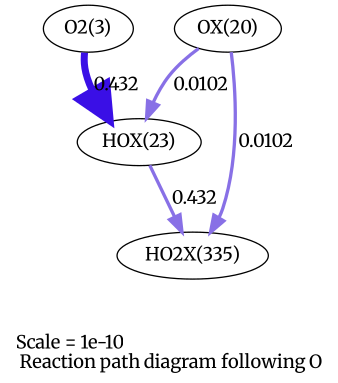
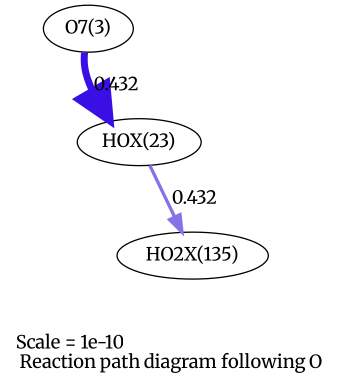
node "O2(3)": label "O2(3)" -> "O7(3)"
node "OX(20)": removed
node "HO2X(335)": label "HO2X(335)" -> "HO2X(135)"
